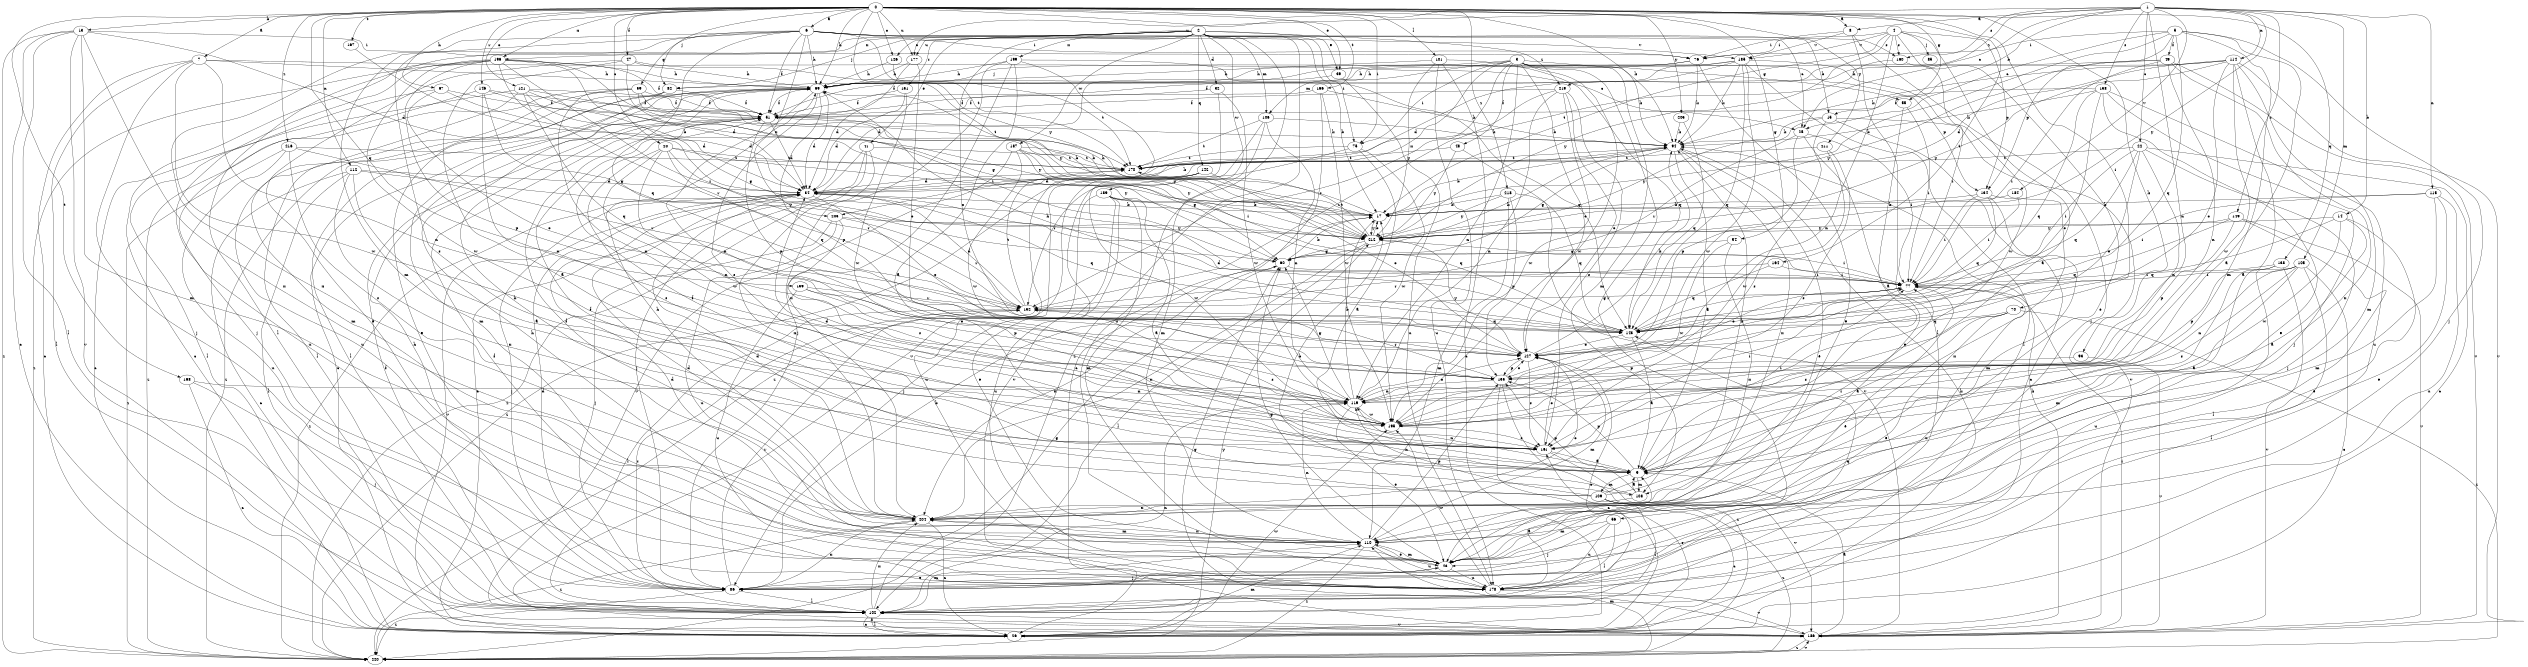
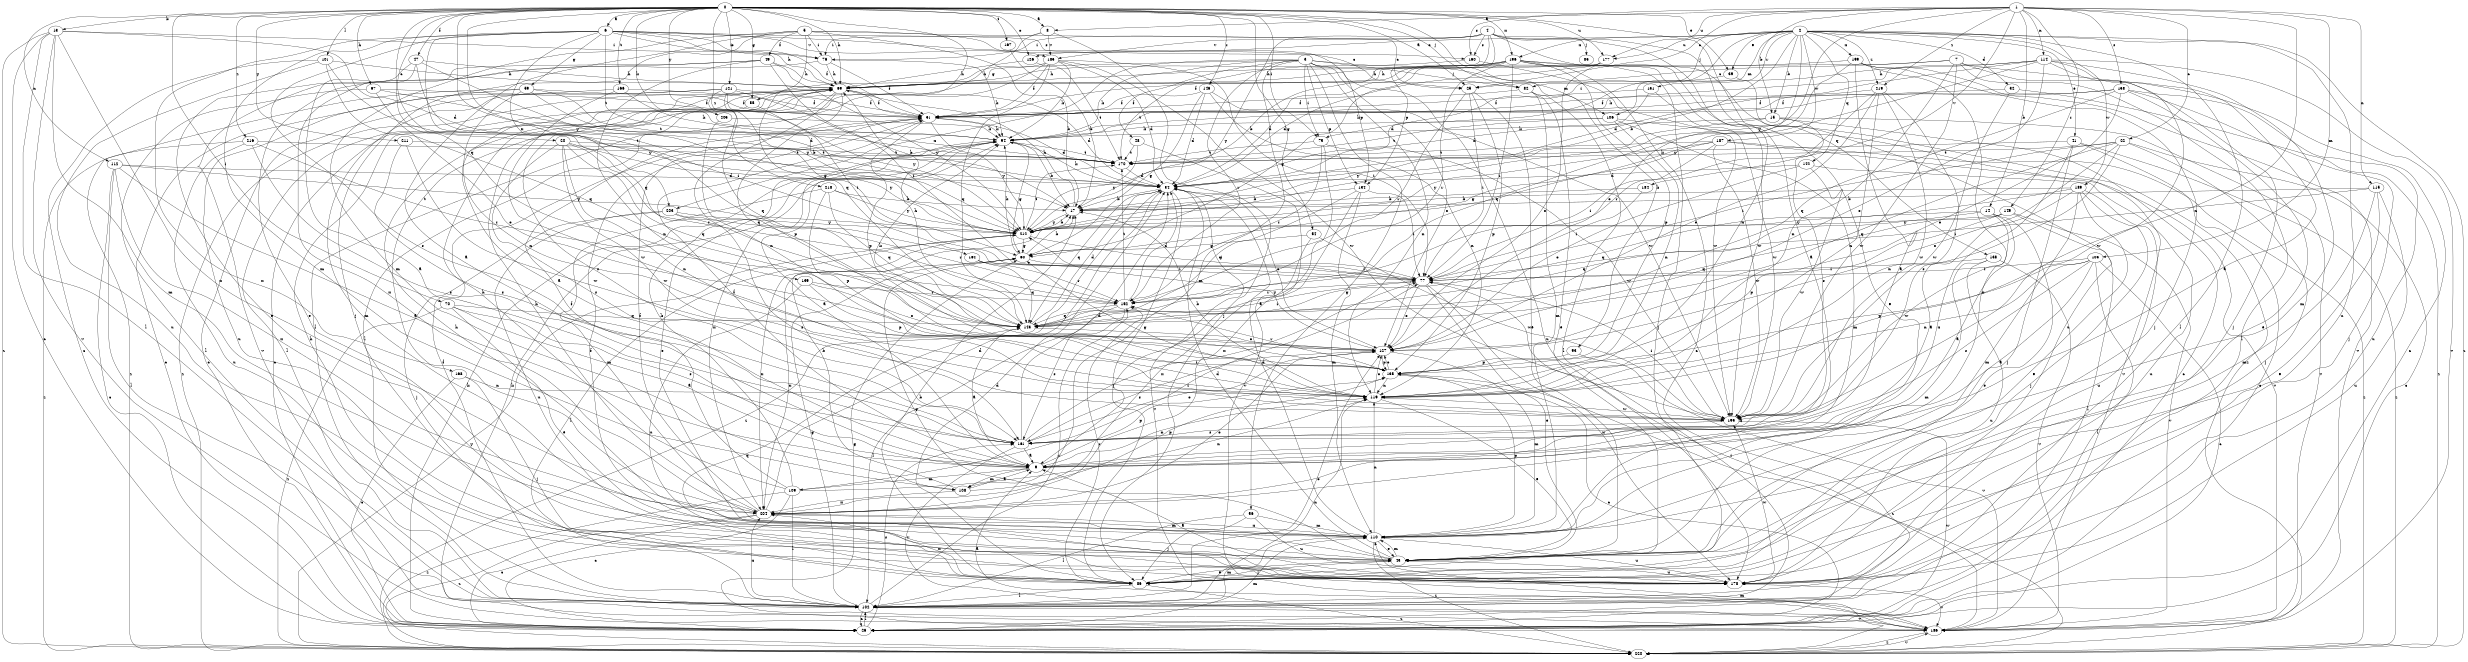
edge "0" -> "7": now "0" -> "25"
edge "41" -> "170": label "t" -> "k"
edge "142" -> "220": now "187" -> "220"
